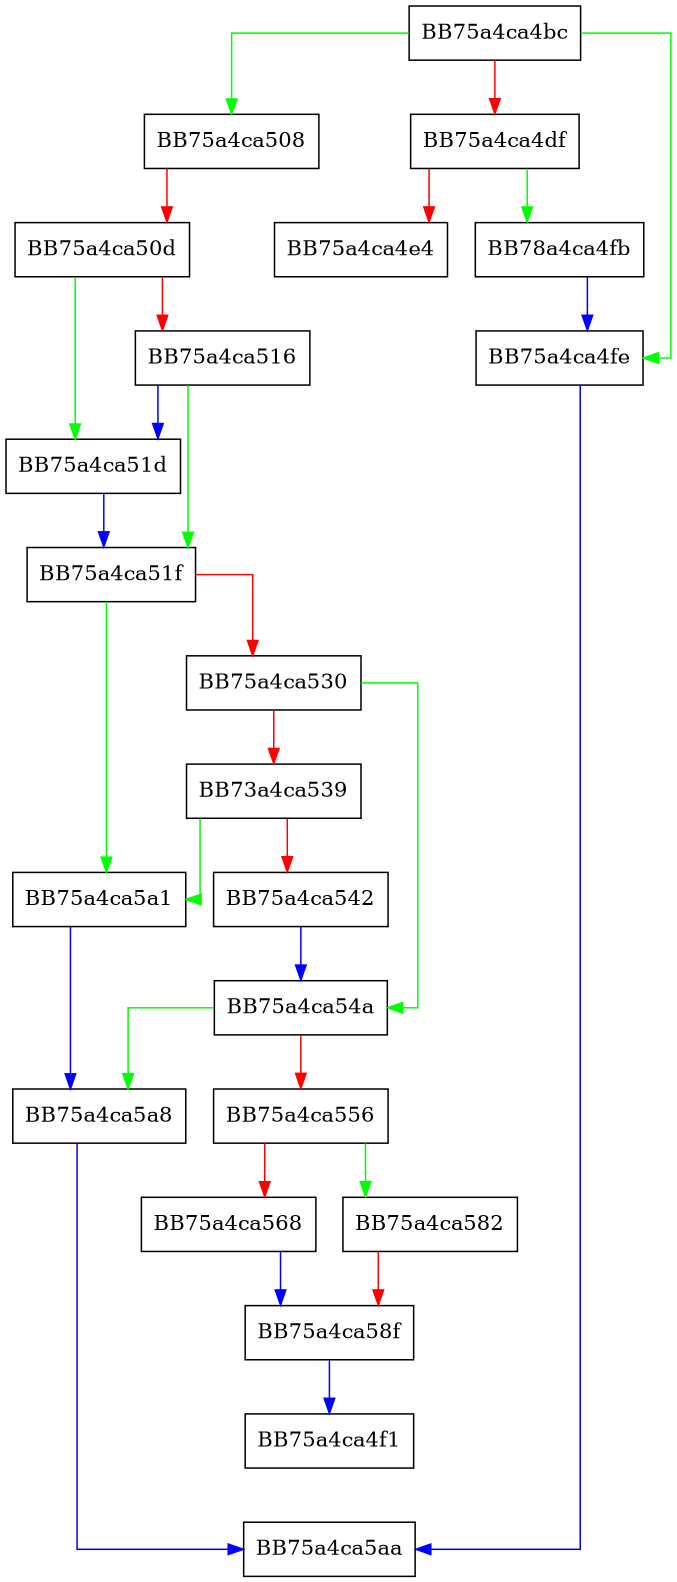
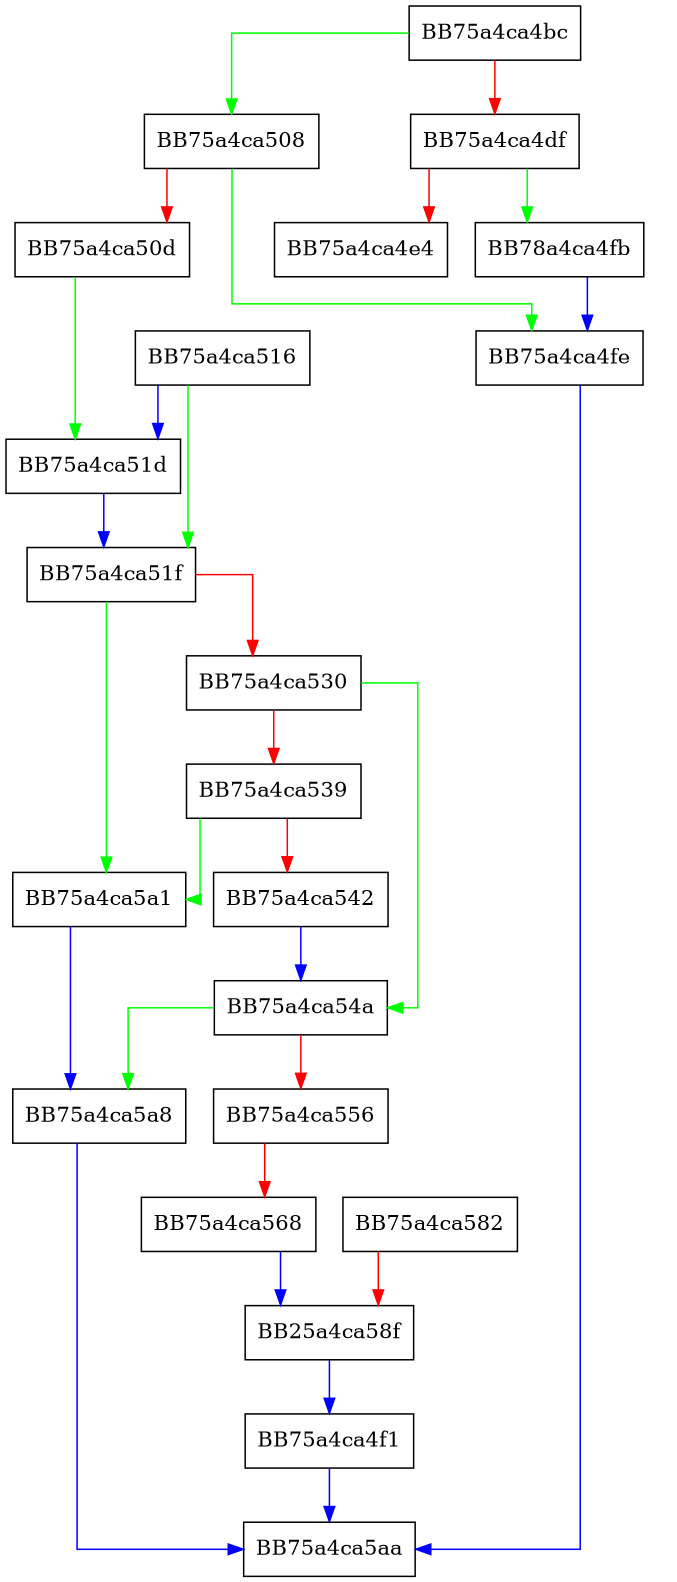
edge "BB75a4ca4bc" -> "BB75a4ca4fe": now "BB75a4ca508" -> "BB75a4ca4fe"
edge "BB75a4ca50d" -> "BB75a4ca516": removed
node "BB73a4ca539": label "BB73a4ca539" -> "BB75a4ca539"
edge "BB75a4ca556" -> "BB75a4ca582": removed
node "BB75a4ca58f": label "BB75a4ca58f" -> "BB25a4ca58f"
edge "BB75a4ca4f1" -> "BB75a4ca5aa": added
